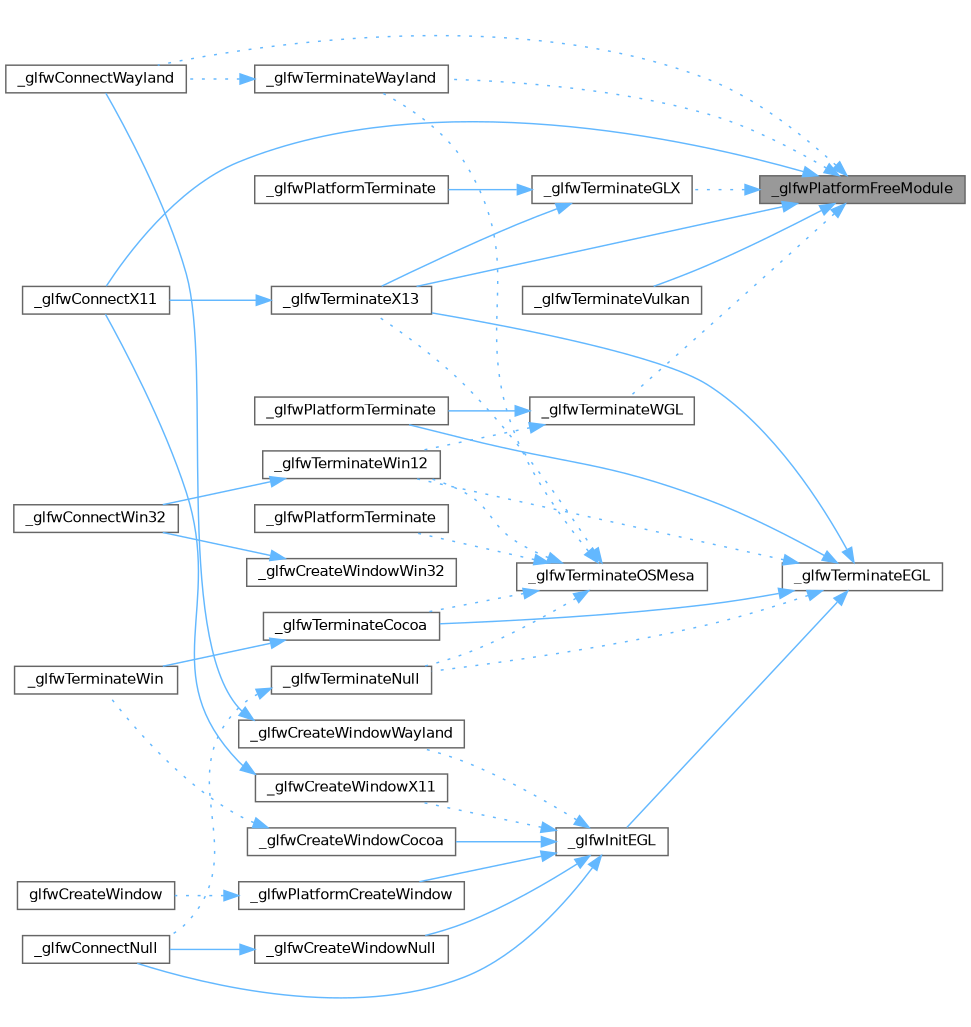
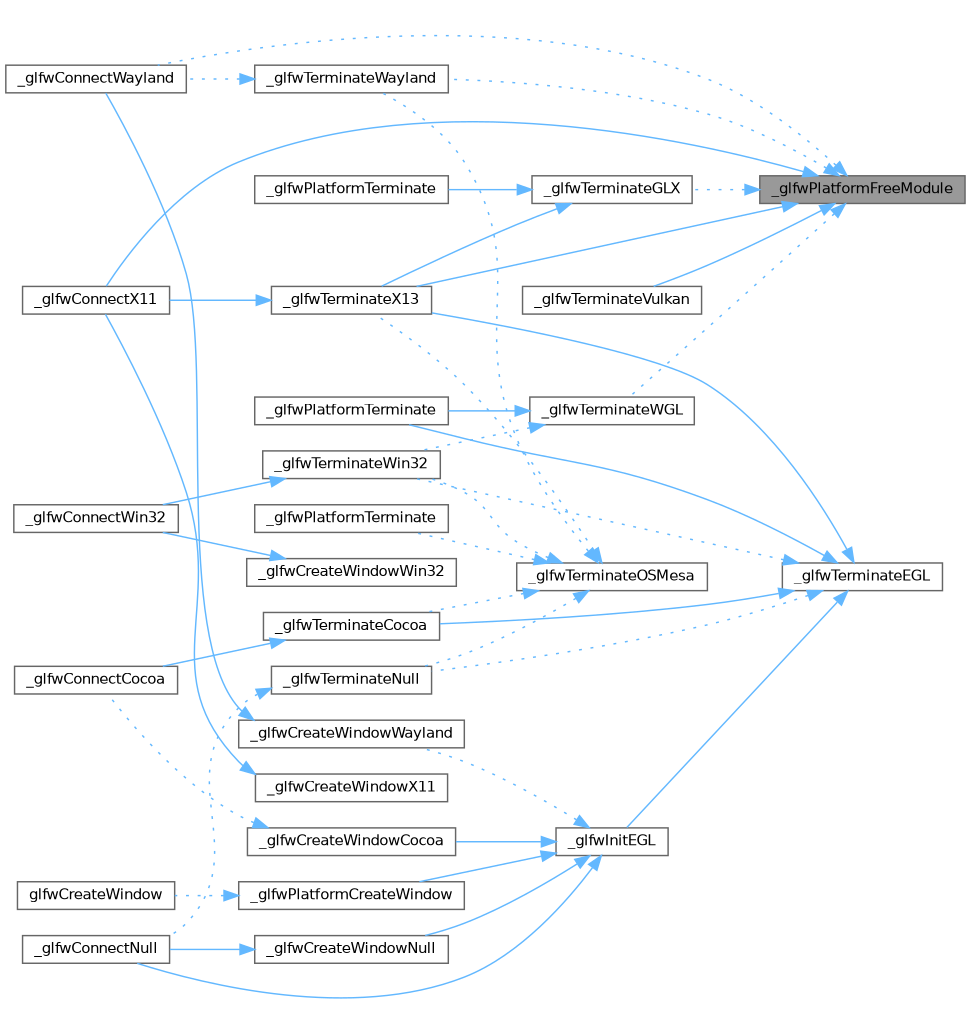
node "_glfwTerminateWin12": label "_glfwTerminateWin12" -> "_glfwTerminateWin32"
node "_glfwTerminateWin": label "_glfwTerminateWin" -> "_glfwConnectCocoa"
edge "_glfwCreateWindowX11" -> "_glfwInitEGL": removed
